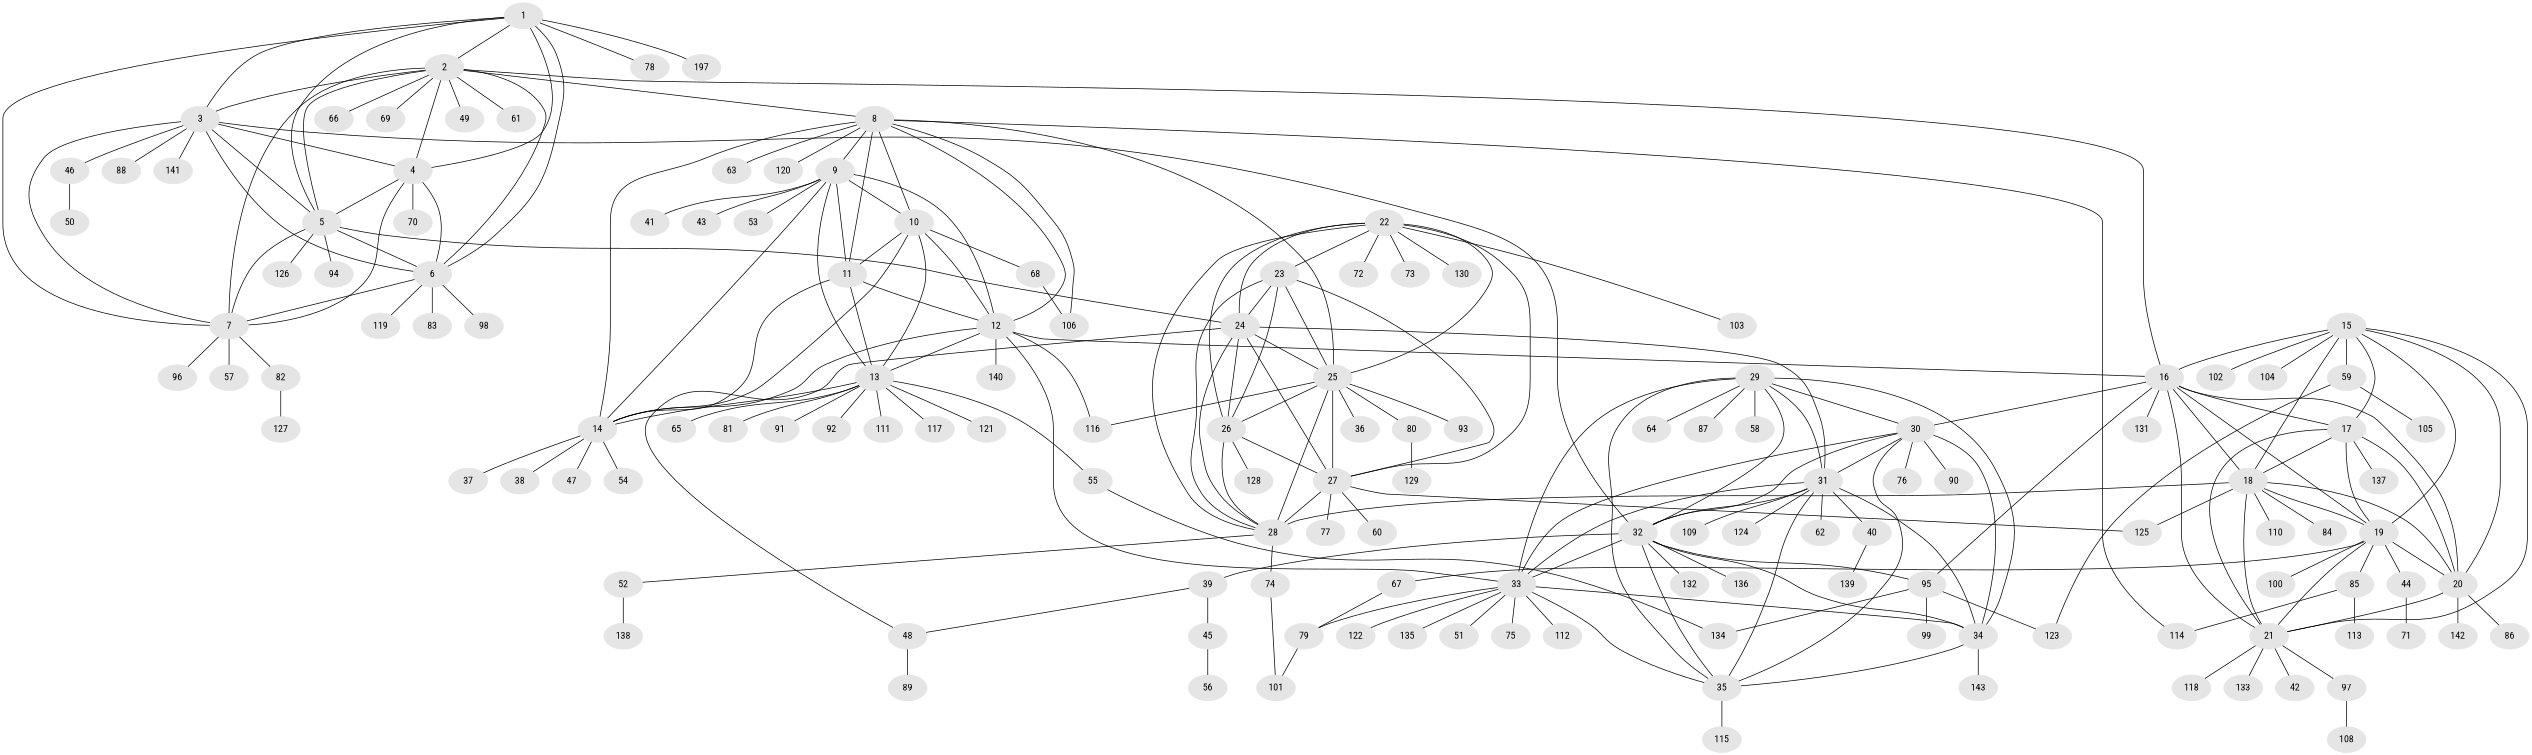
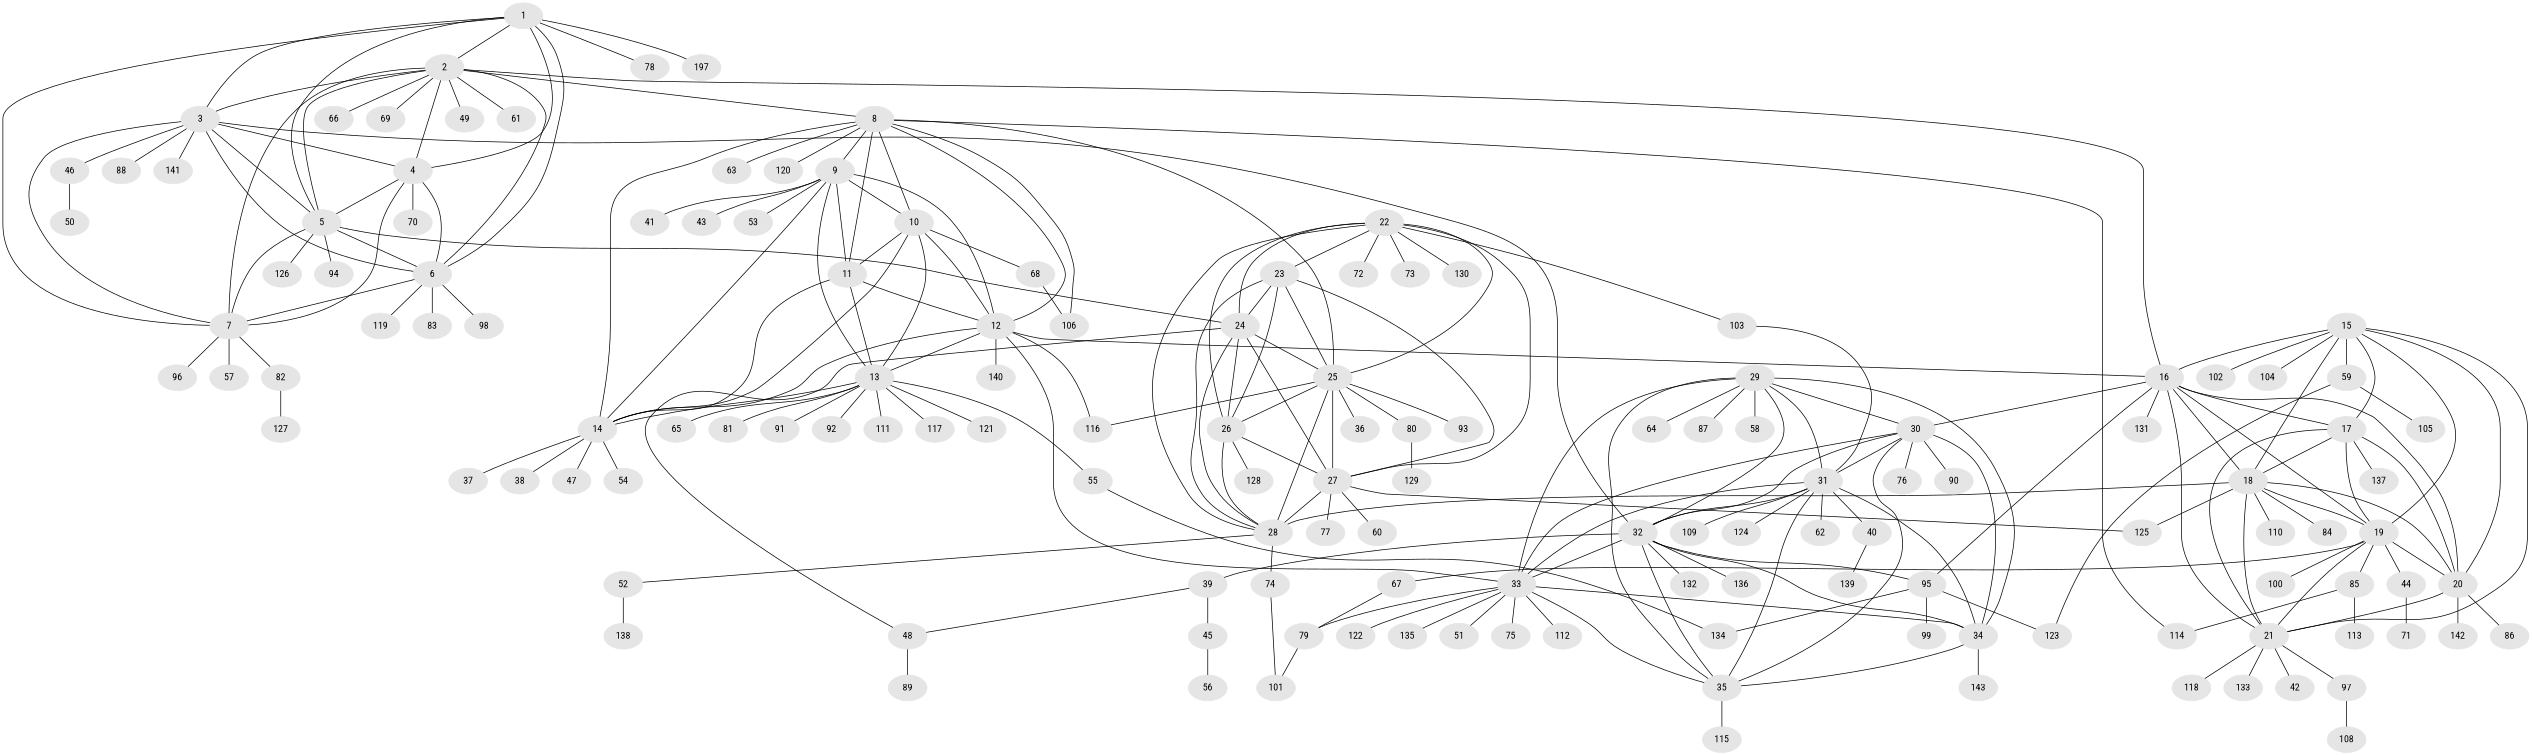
edge "24" -- "31": now "103" -- "31"
